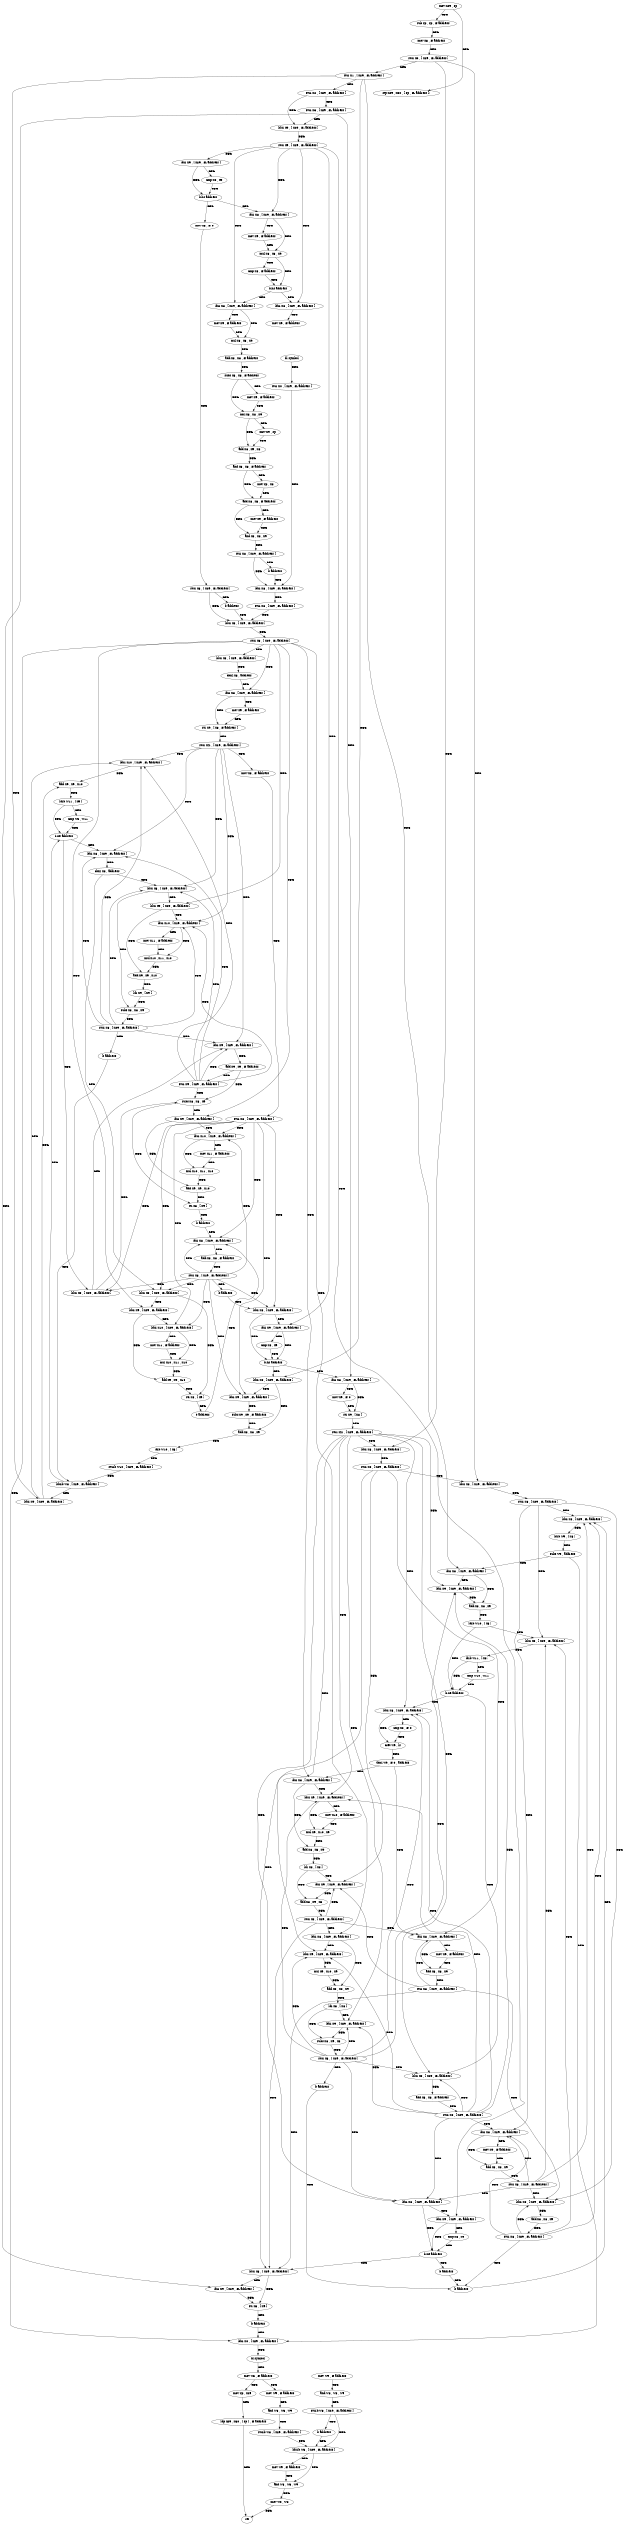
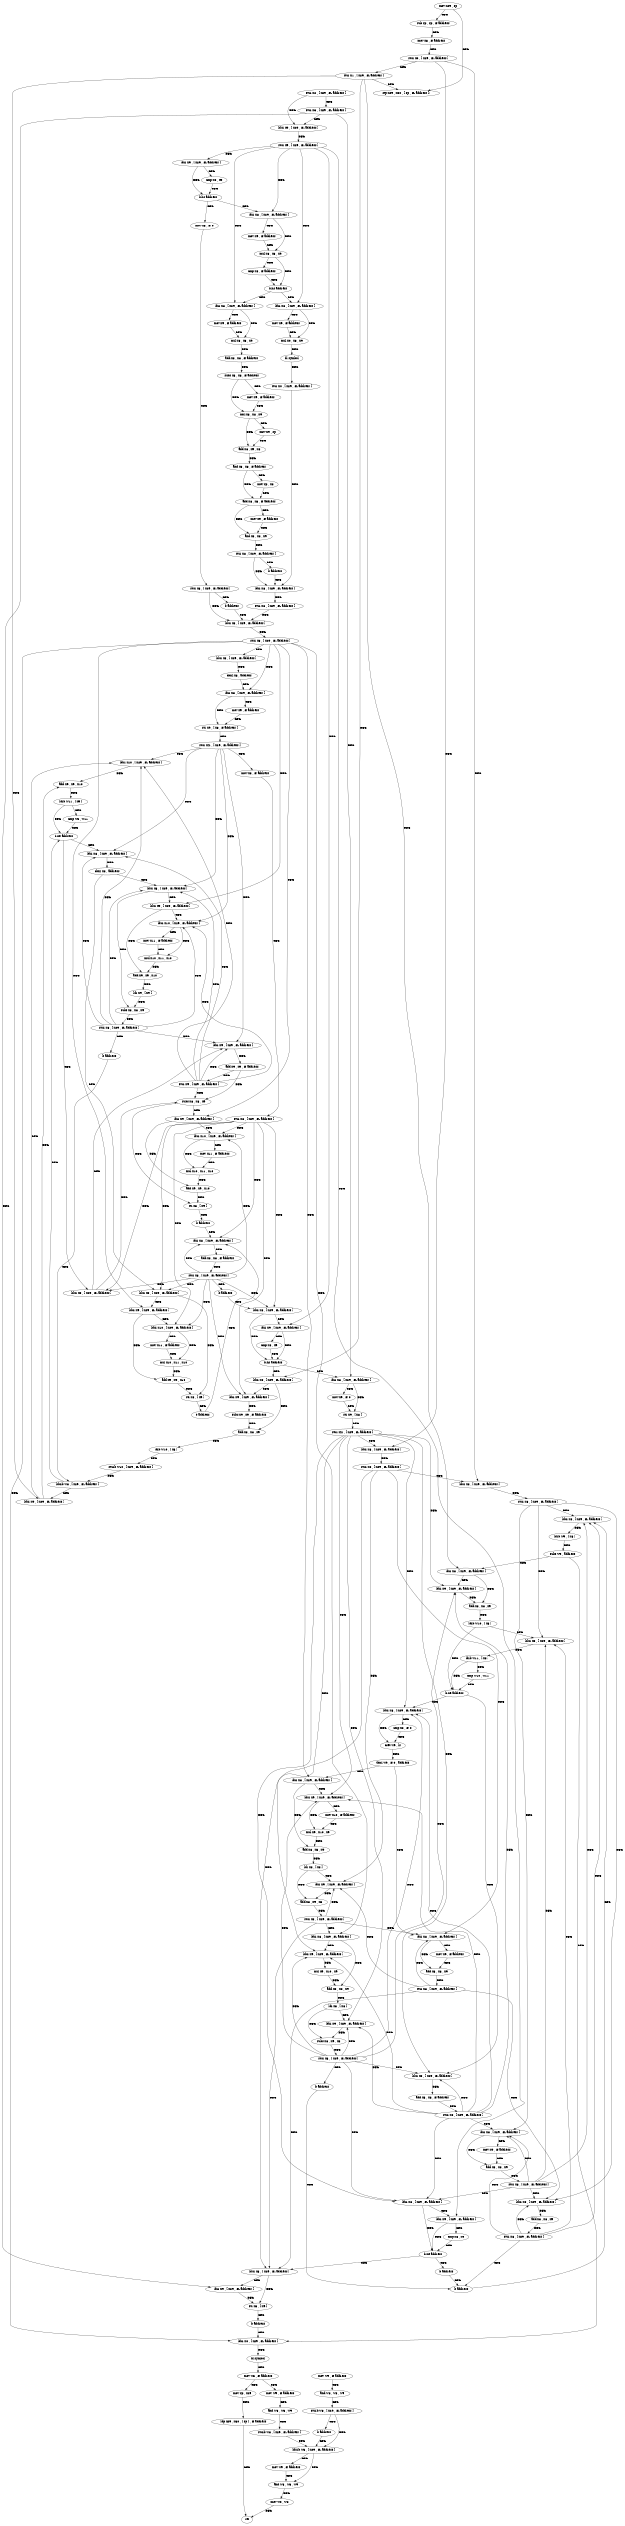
edge "stur x1 , [ x29 , #- address ]" -> "stur x2 , [ x29 , #- address ]": now "stur x1 , [ x29 , #- address ]" -> "stp x29 , x30 , [ sp , #- address ]!"
node "mul x0 , x8 , x9": added
edge "ldrb w11 , [ x8 ]" -> "cmp w10 , w11": label "CFG" -> "DFG"
edge "mov sp , x29" -> "ldp x29 , x30 , [ sp ] , # address": label "CFG" -> "DFG"
